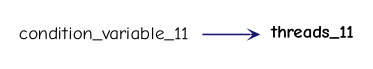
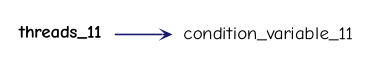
edge "condition_variable_11" -> "threads_11": reversed
